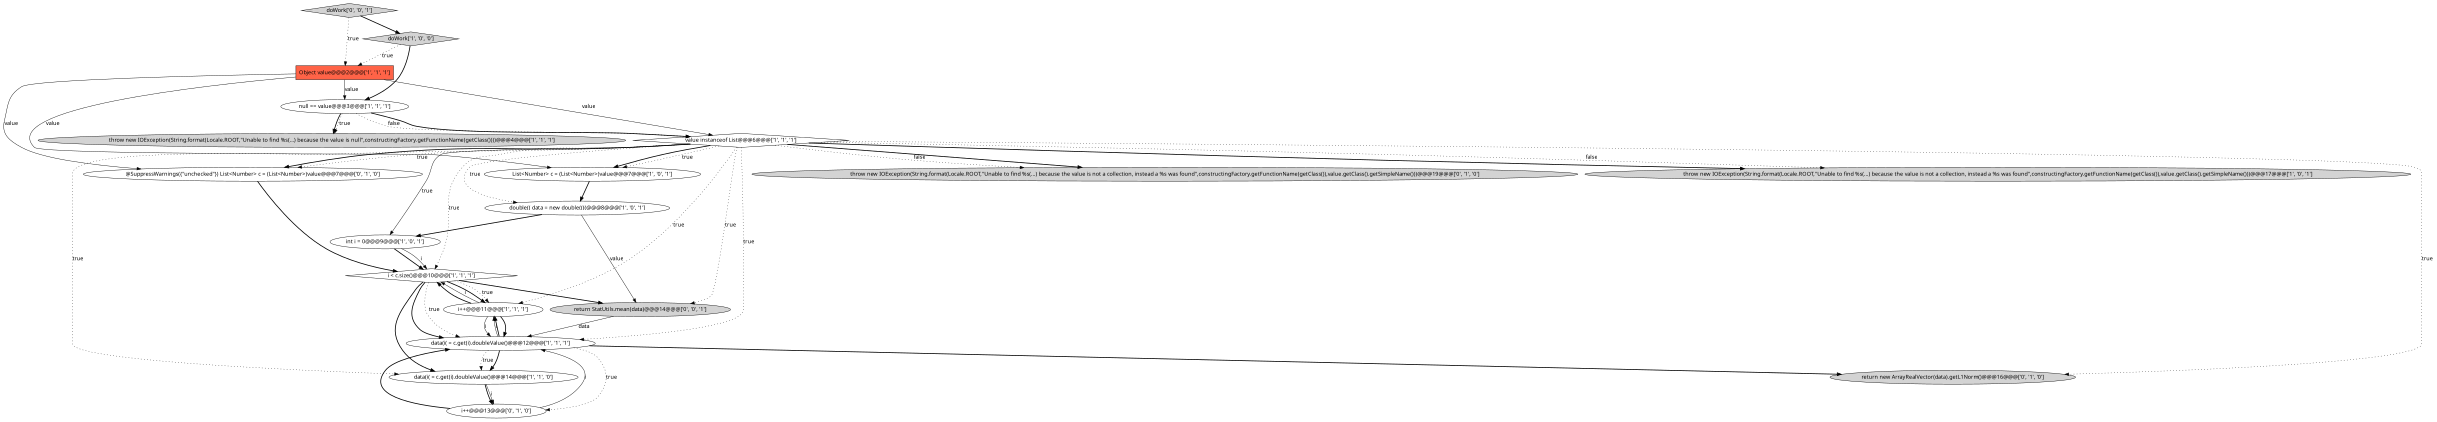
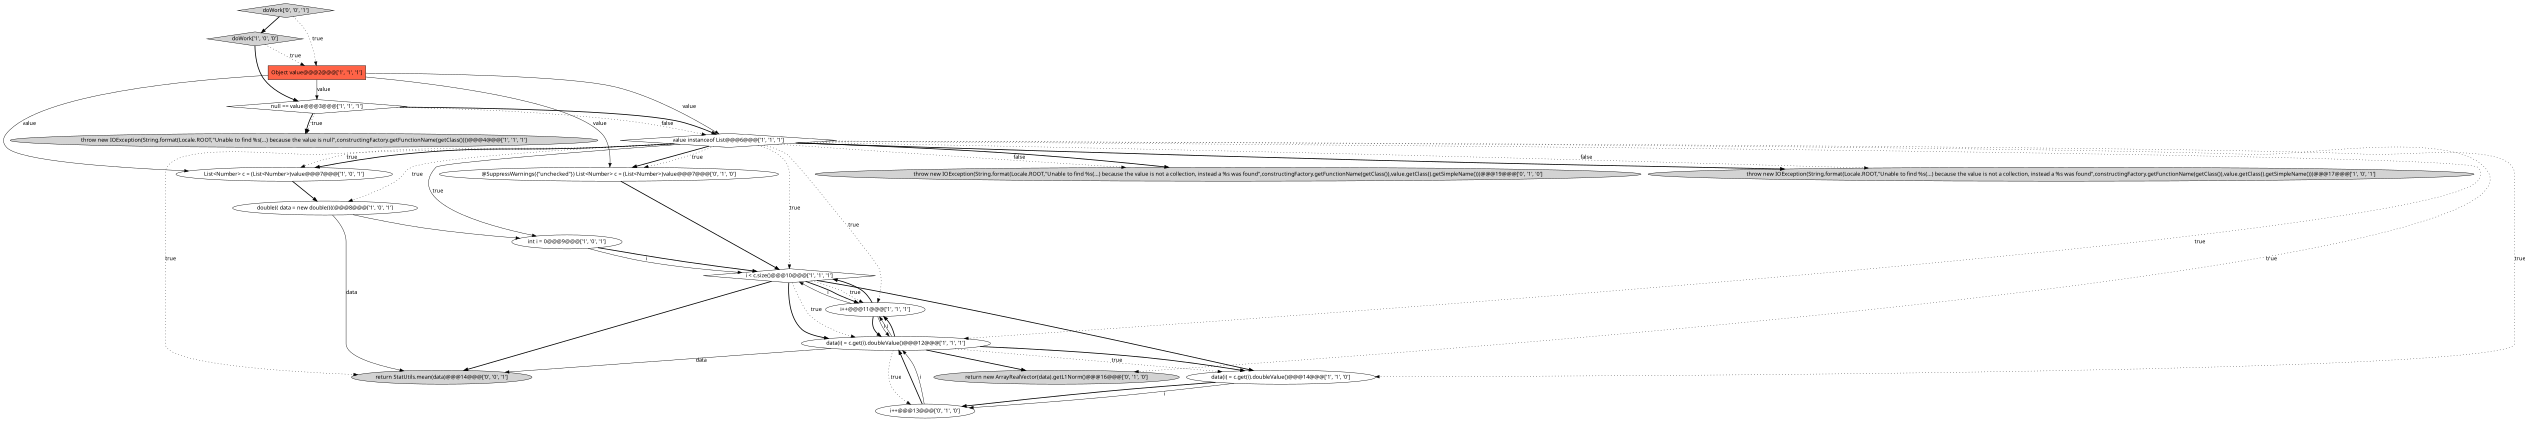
node "null == value@@@3@@@['1', '1', '1']": shape ellipse -> diamond
edge "double(( data = new double((((@@@8@@@['1', '0', '1']" -> "int i = 0@@@9@@@['1', '0', '1']": style bold -> solid
edge "double(( data = new double((((@@@8@@@['1', '0', '1']" -> "return StatUtils.mean(data)@@@14@@@['0', '0', '1']": label "value" -> "data"
edge "return StatUtils.mean(data)@@@14@@@['0', '0', '1']" -> "data(i( = c.get(i).doubleValue()@@@12@@@['1', '1', '1']": reversed
